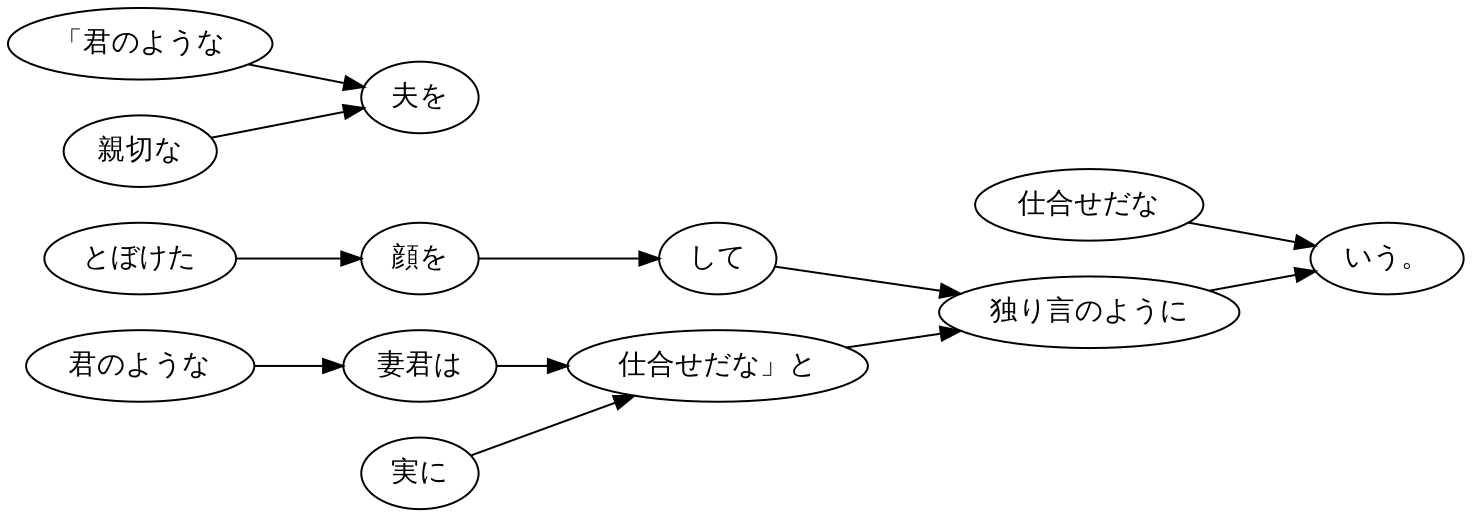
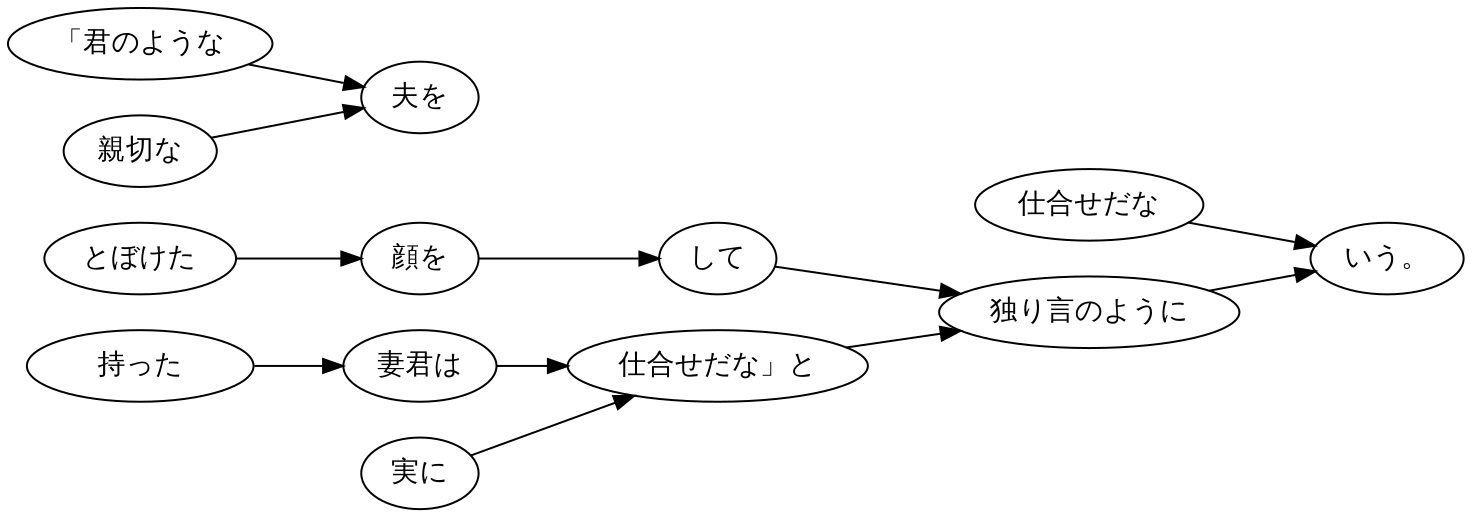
node "君のような": label "君のような" -> "持った"
